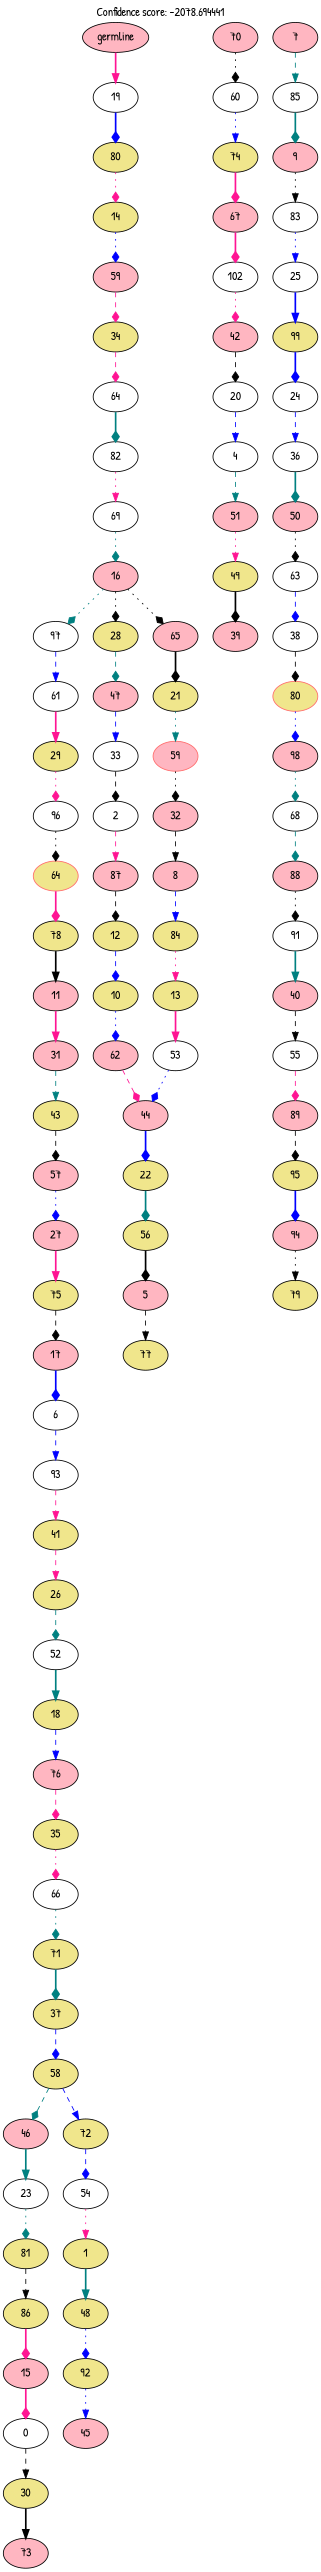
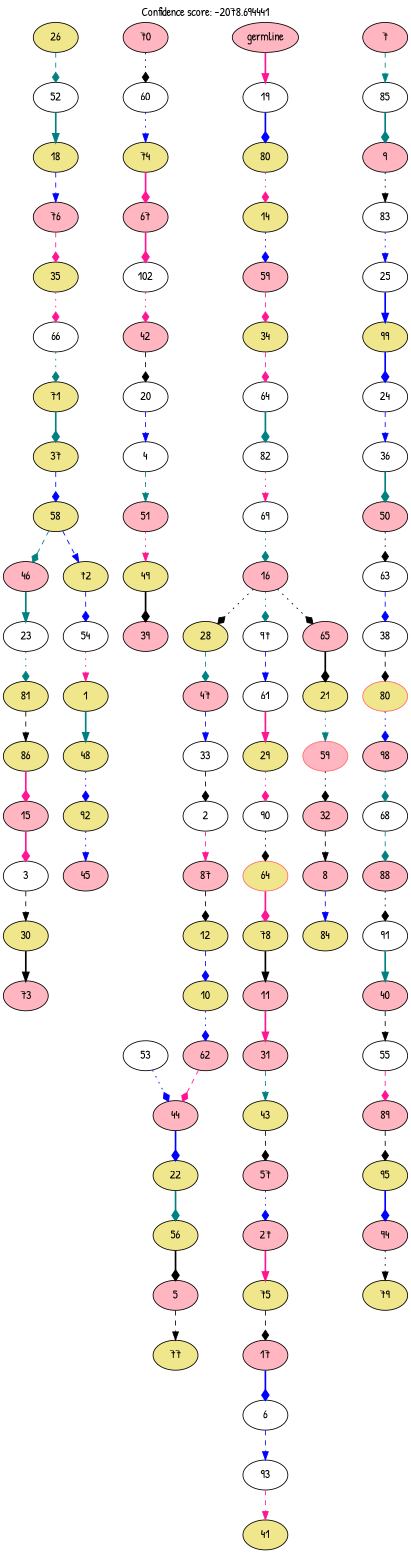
node "96": label "96" -> "90"
node "13": removed
edge "41" -> "26": removed
node "0": label "0" -> "3"
